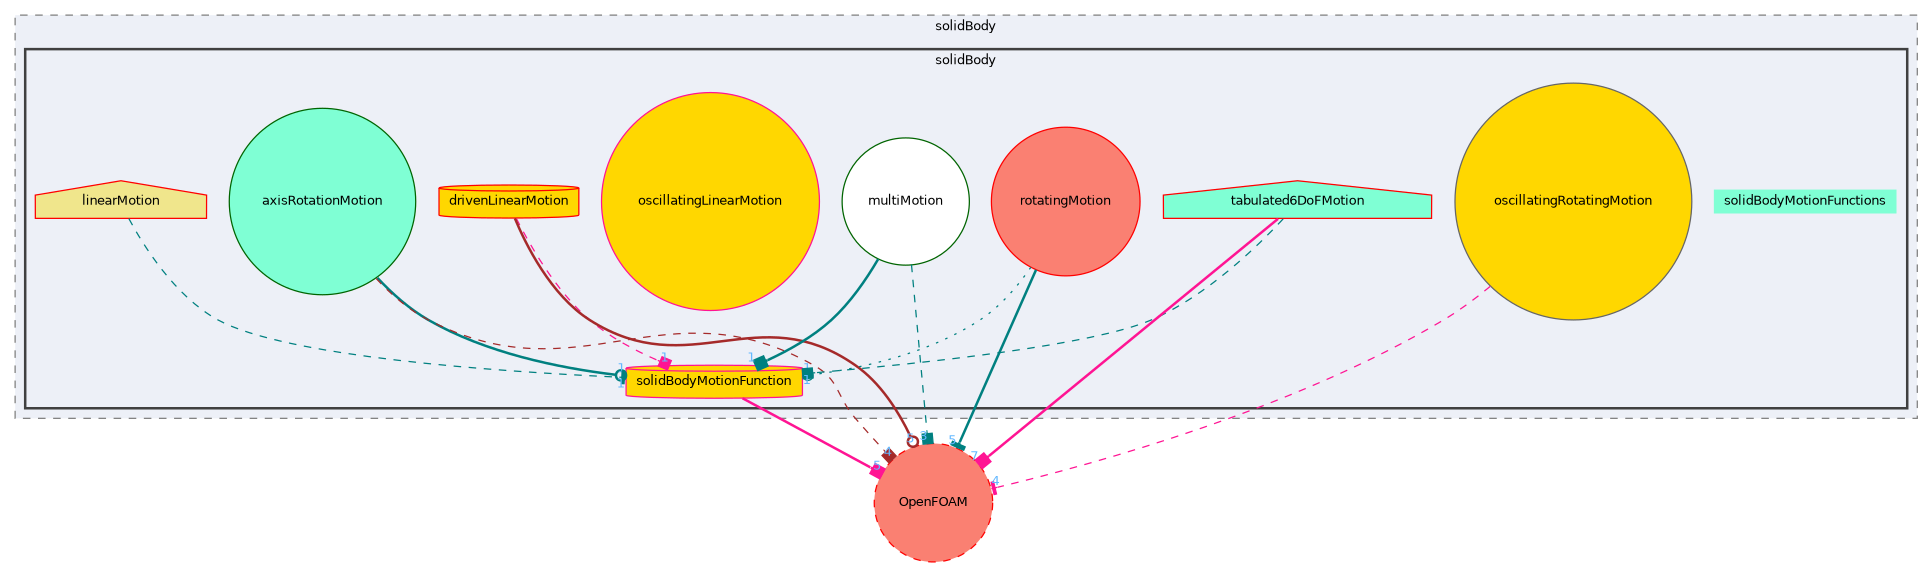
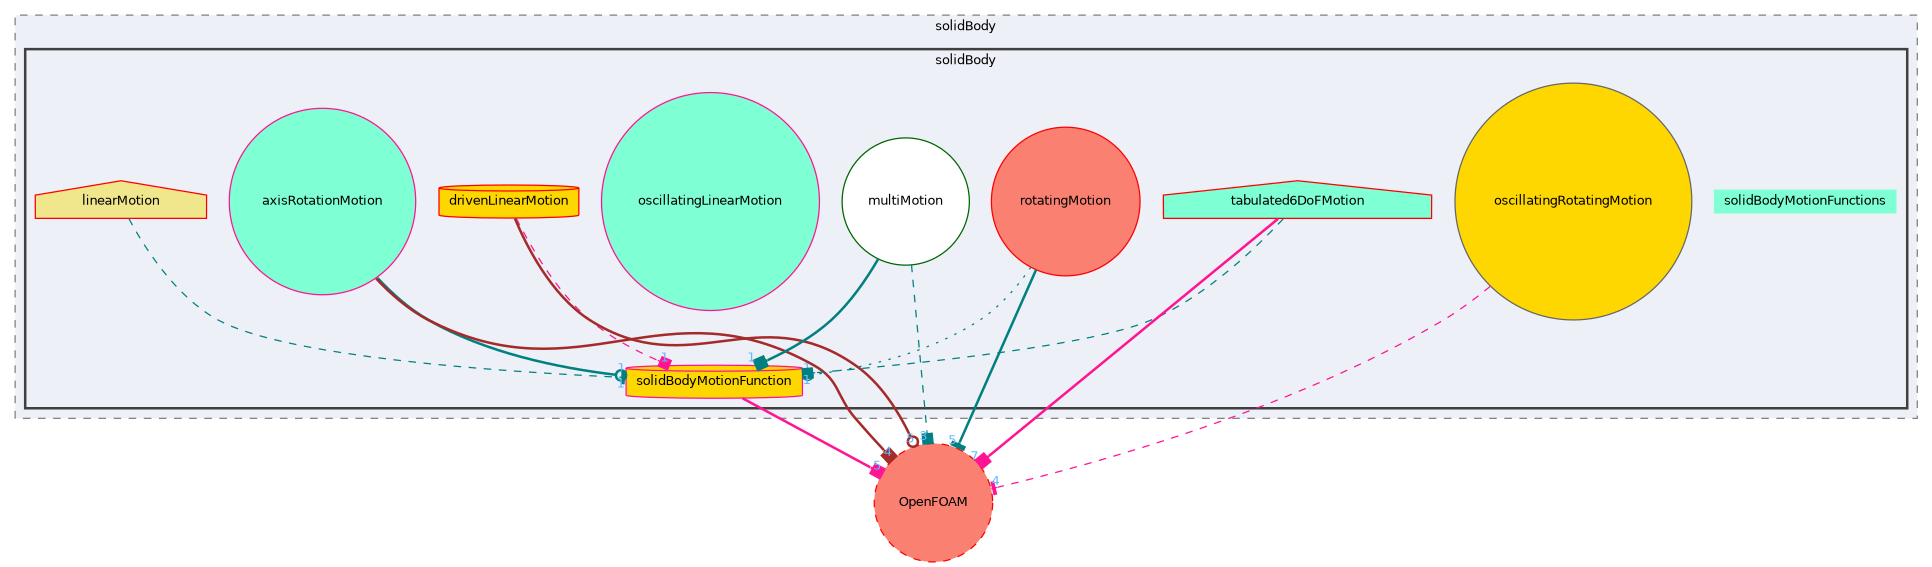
node "axisRotationMotion": color darkgreen -> deeppink
node "oscillatingLinearMotion": fillcolor gold -> aquamarine
edge "axisRotationMotion" -> "OpenFOAM": style dashed -> bold
